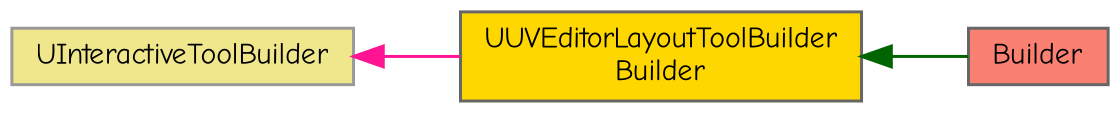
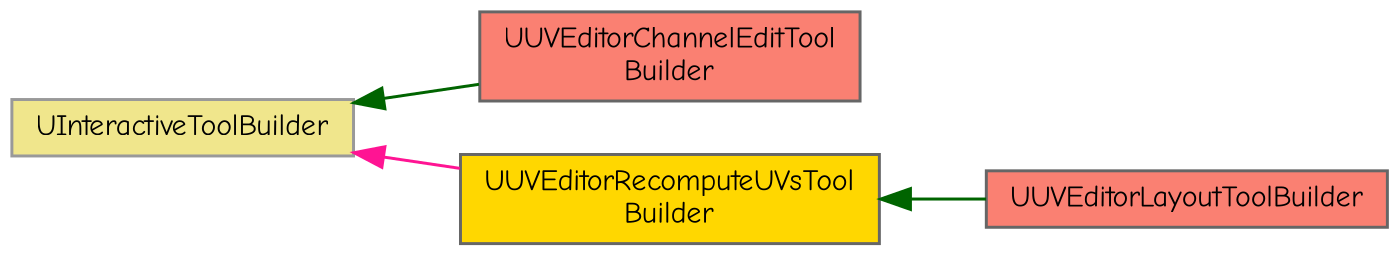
node "UUVEditorLayoutToolBuilder Builder": label "UUVEditorLayoutToolBuilder Builder" -> "UUVEditorRecomputeUVsTool Builder"
node "UUVEditorChannelEditTool Builder": added
node "Builder": label "Builder" -> "UUVEditorLayoutToolBuilder"
